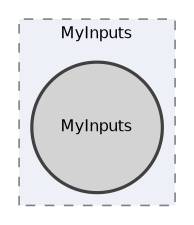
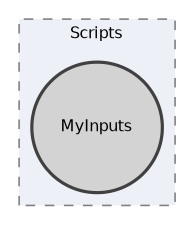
cluster "MyInputs": label "MyInputs" -> "Scripts"
